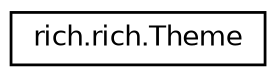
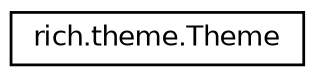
node "rich.rich.Theme": label "rich.rich.Theme" -> "rich.theme.Theme"
